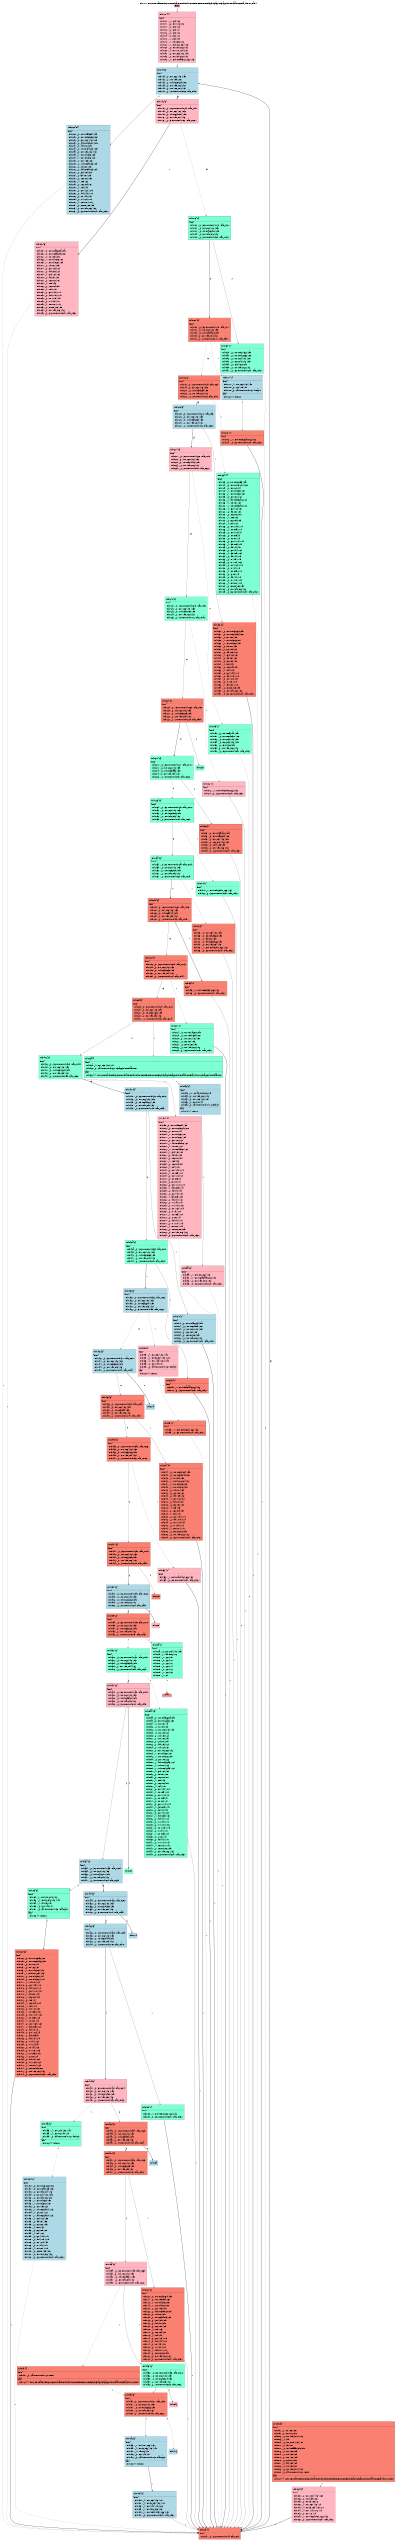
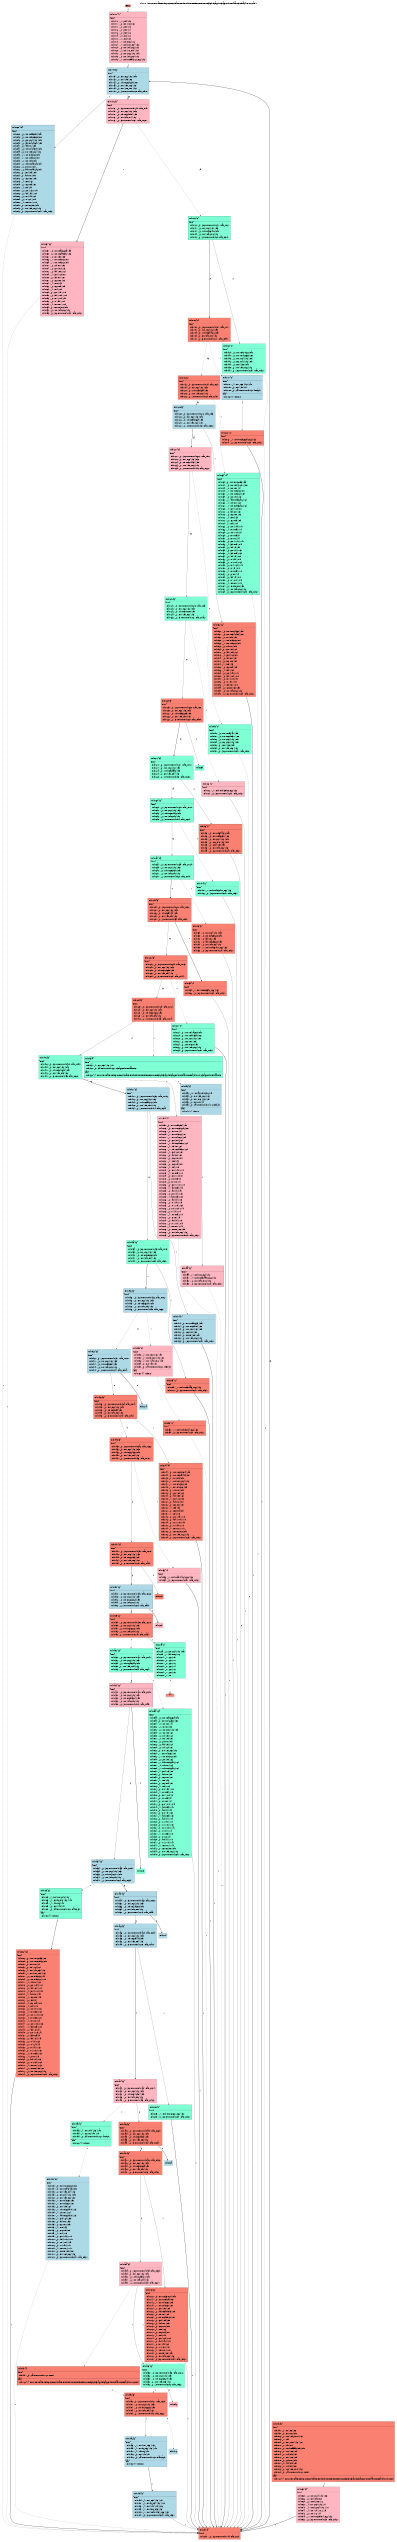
node "Final": label "Final" -> "Exit"
